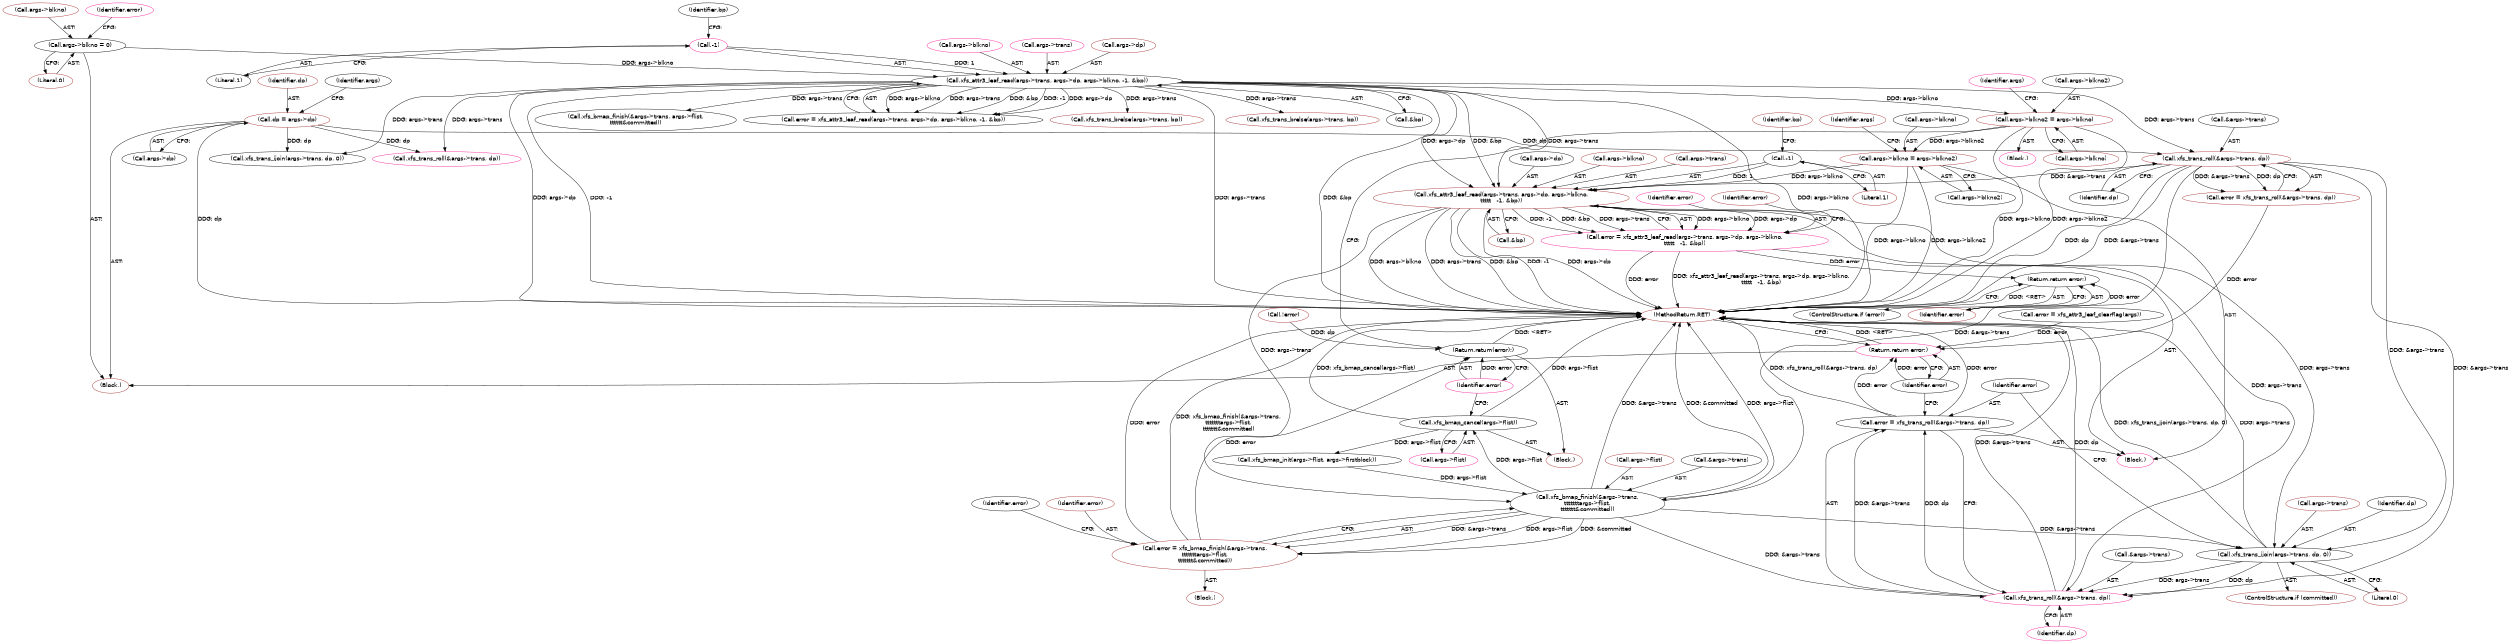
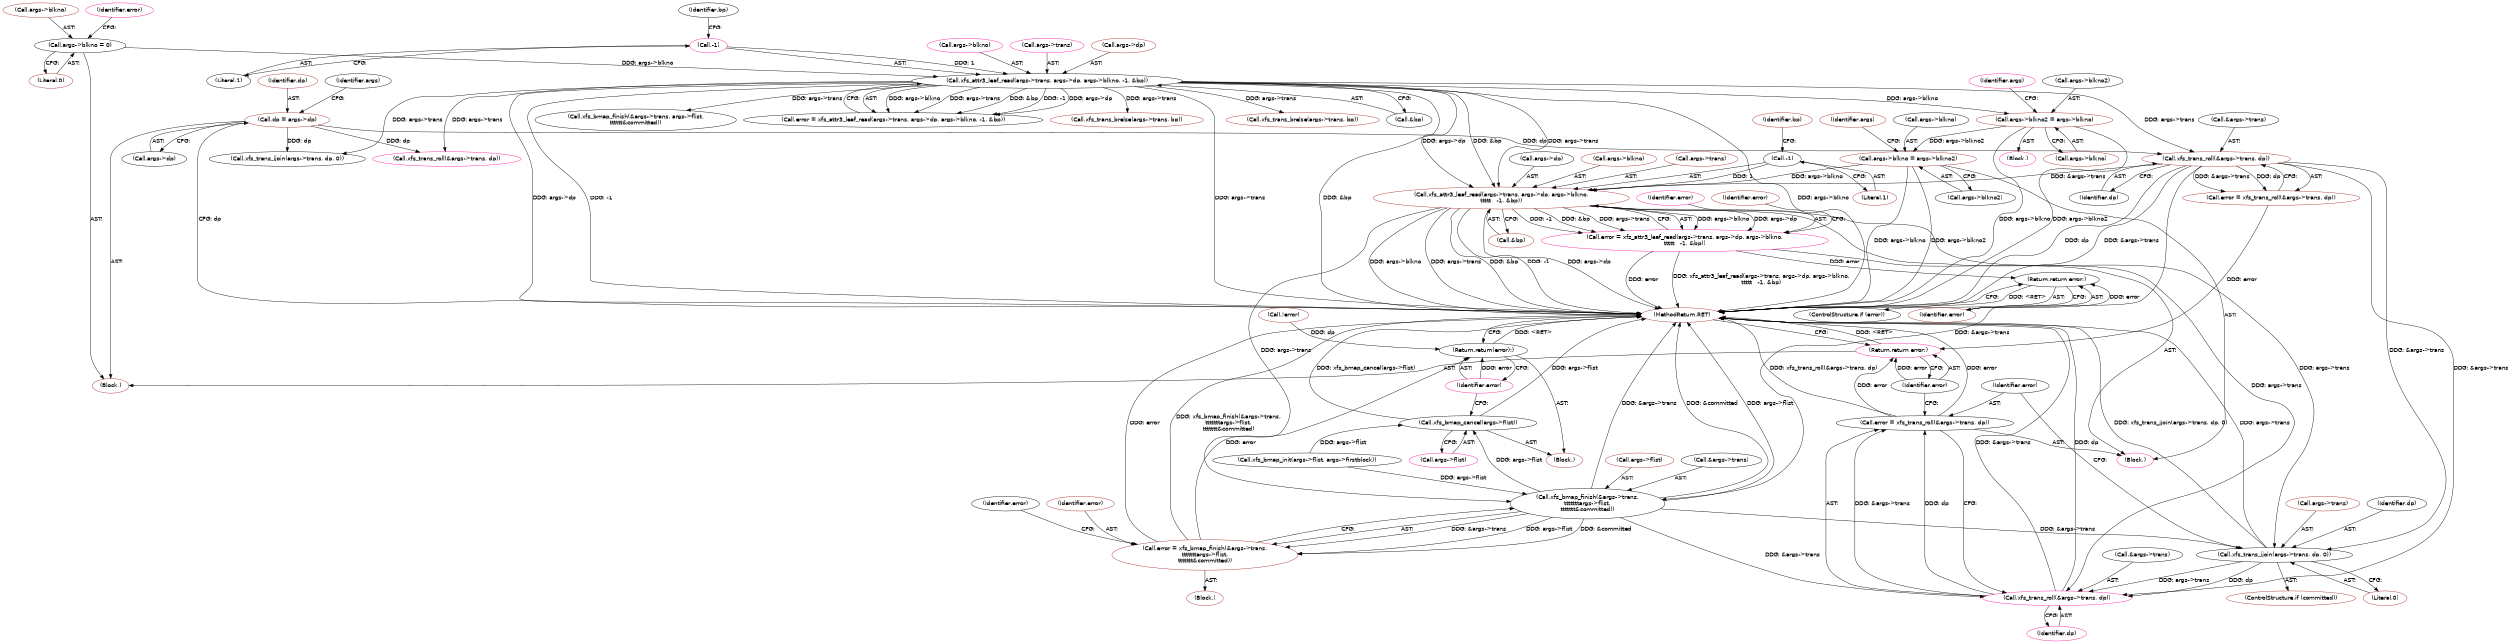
edge "(Call,args->blkno2 = args->blkno)" -> "(Return,return(error);)": now "(MethodReturn,RET)" -> "(Return,return(error);)"
edge "(Call,dp = args->dp)" -> "(MethodReturn,RET)": label "DDG: dp" -> "CFG: dp"
node "(Call,error = xfs_attr3_leaf_clearflag(args))": removed
edge "(Call,xfs_bmap_cancel(args->flist))" -> "(Call,xfs_bmap_init(args->flist, args->firstblock))": reversed
